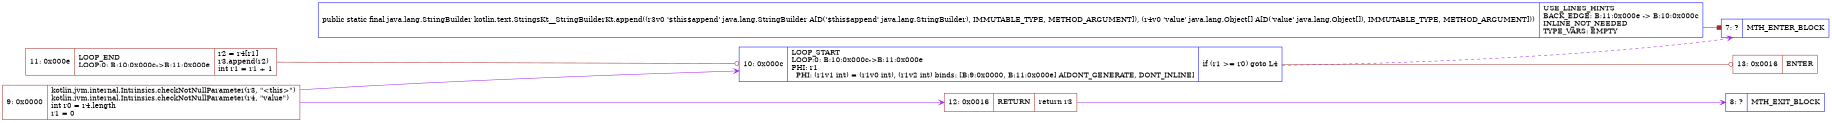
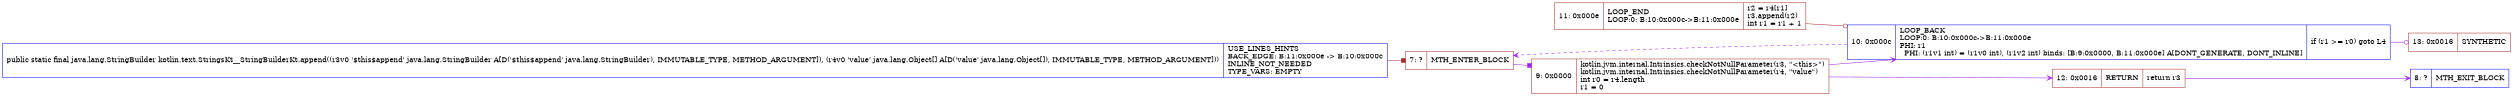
node "7: ?": color blue -> brown
node "10: 0x000c": text "LOOP_START" -> "LOOP_BACK"
edge "10: 0x000c" -> "13: 0x0016": color brown -> purple
node "13: 0x0016": text "ENTER" -> "SYNTHETIC"
edge "7: ?" -> "9: 0x0000": added
